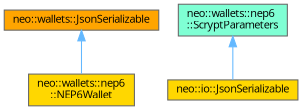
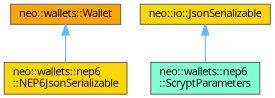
node "neo::wallets::JsonSerializable": label "neo::wallets::JsonSerializable" -> "neo::wallets::Wallet"
edge "neo::io::JsonSerializable" -> "neo::wallets::nep6 ::ScryptParameters": reversed
node "neo::wallets::nep6 ::NEP6Wallet": label "neo::wallets::nep6 ::NEP6Wallet" -> "neo::wallets::nep6 ::NEP6JsonSerializable"
